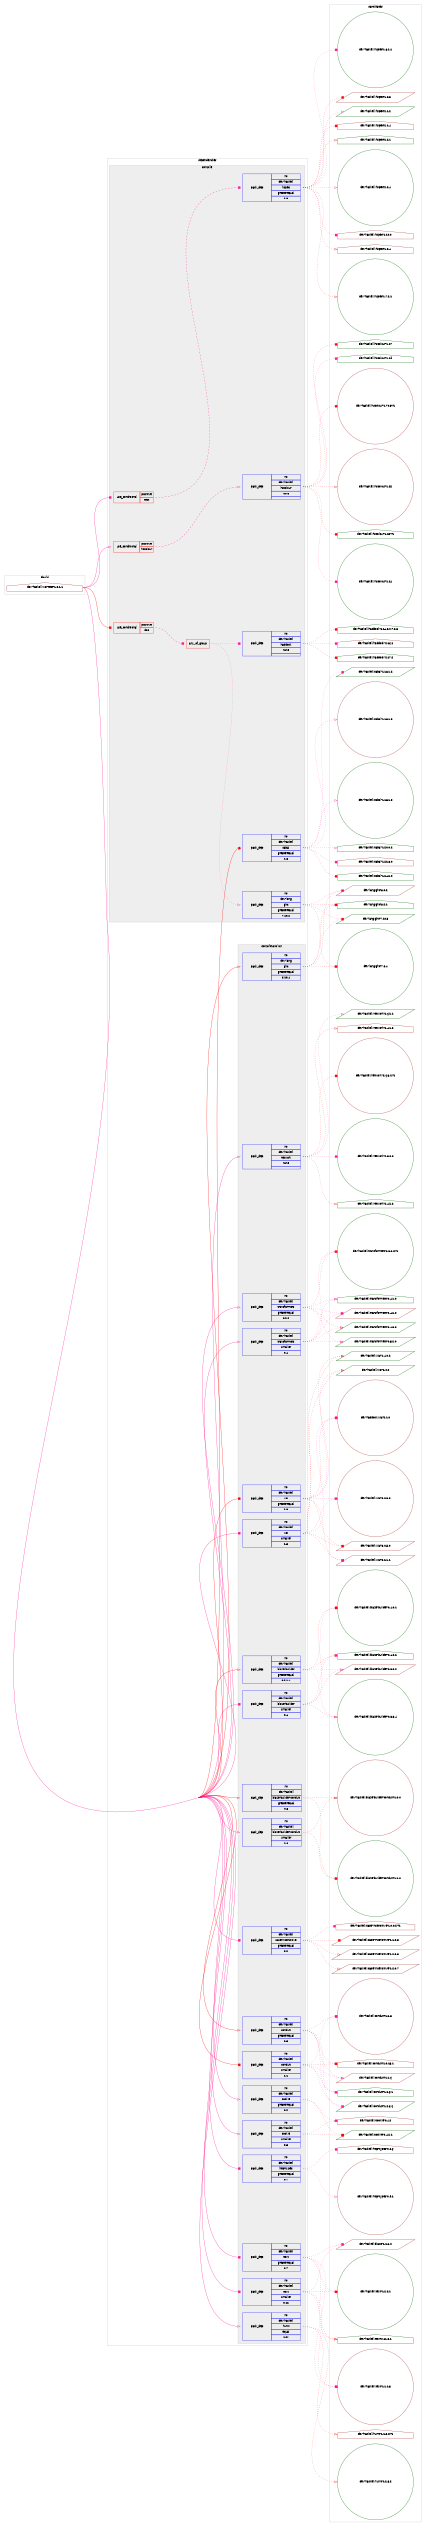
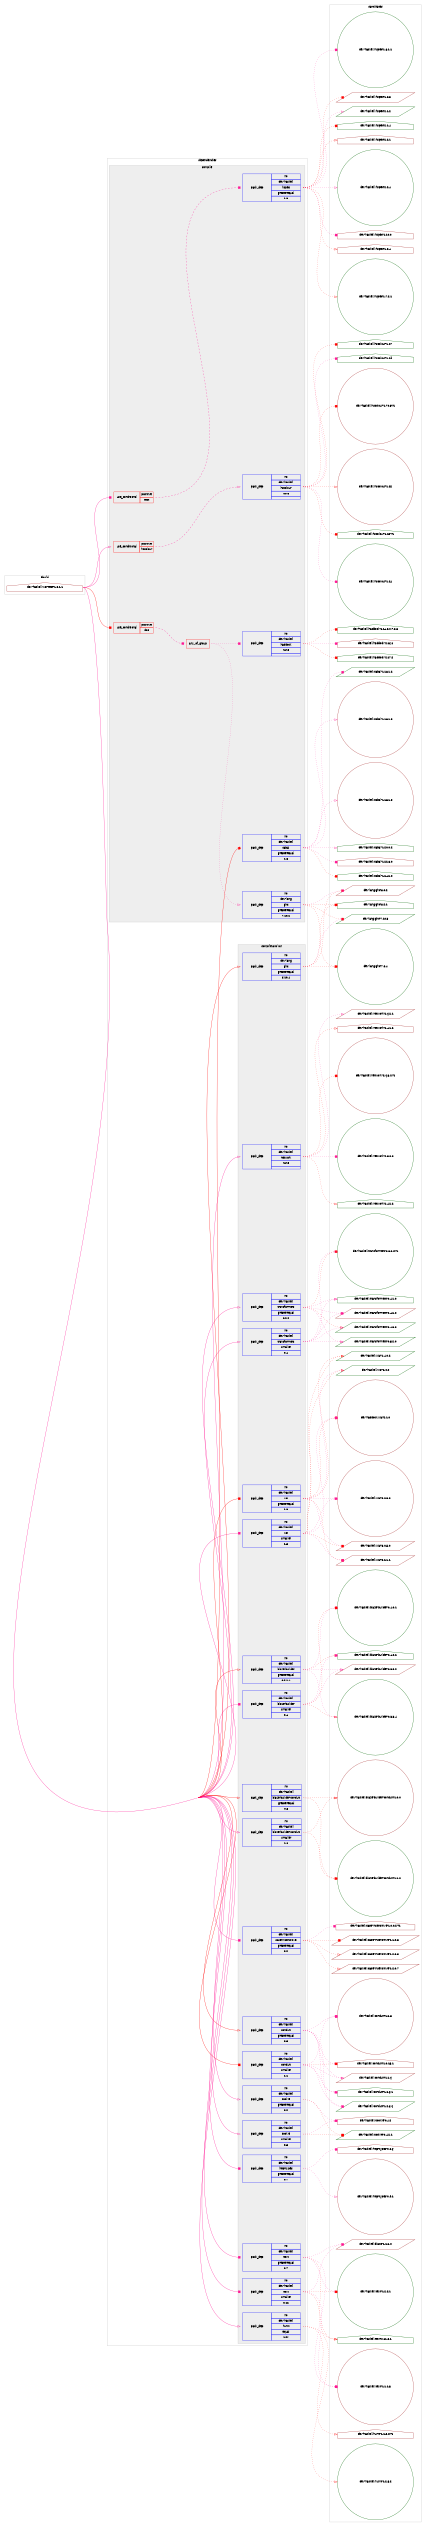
node "dev-haskell/hspec-2.1.4": color brown -> darkgreen
node "dev-haskell/hspec-2.2.1": color darkgreen -> brown
node "dev-haskell/cabal-1.18.1.5": color darkgreen -> brown
node "dev-haskell/network-2.6.2.1": color darkgreen -> brown
